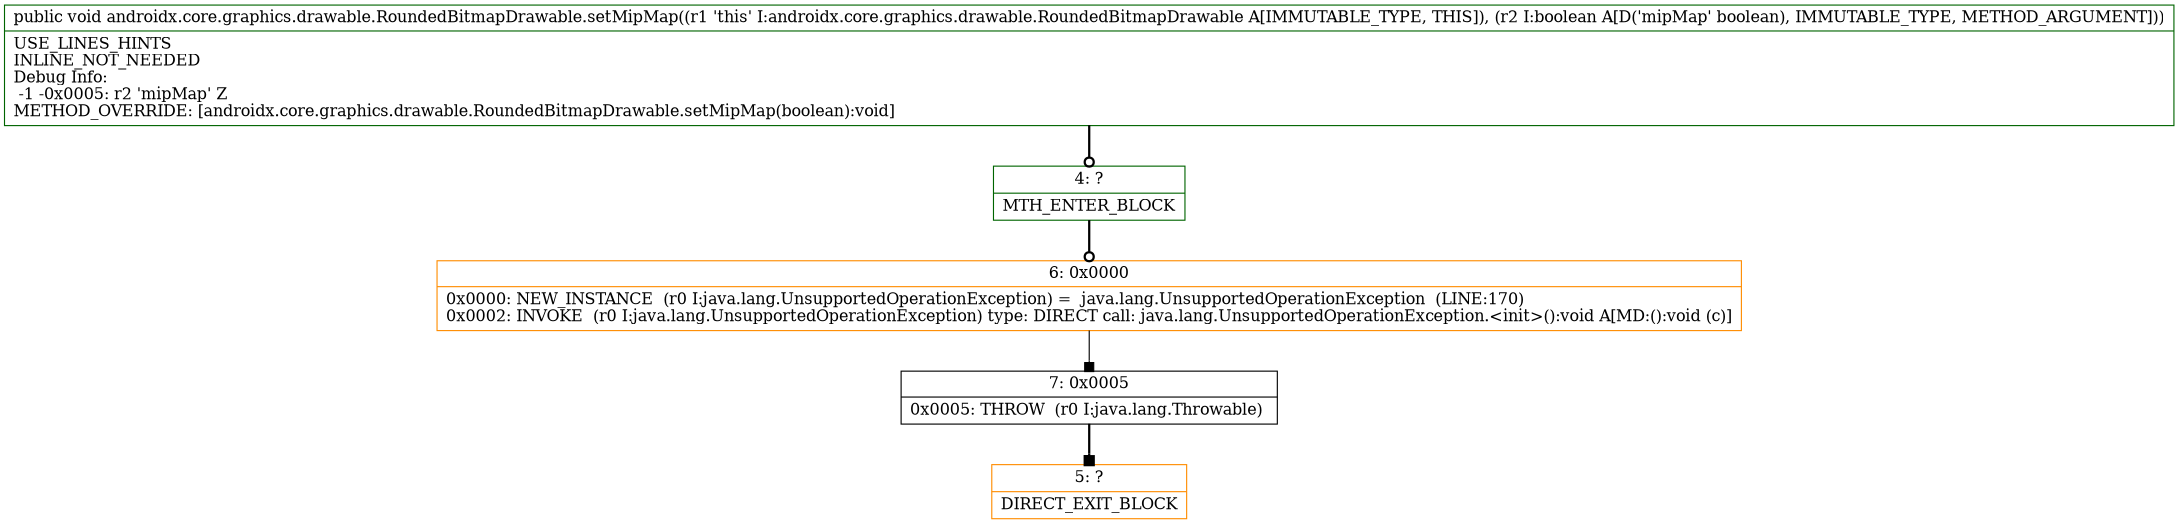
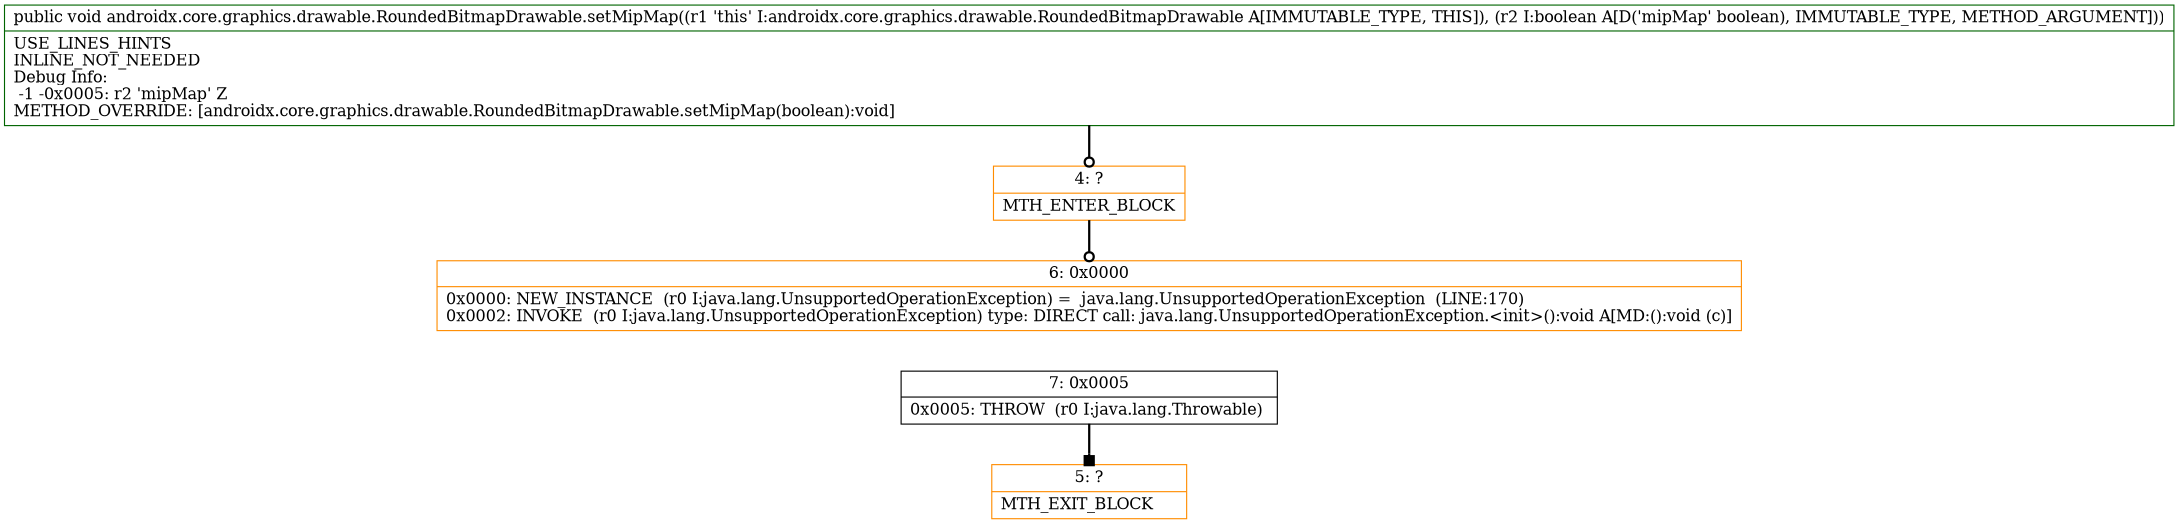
node "4: ?": color darkgreen -> darkorange
edge "6: 0x0000" -> "7: 0x0005": removed
node "5: ?": text "DIRECT_EXIT_BLOCK" -> "MTH_EXIT_BLOCK"
